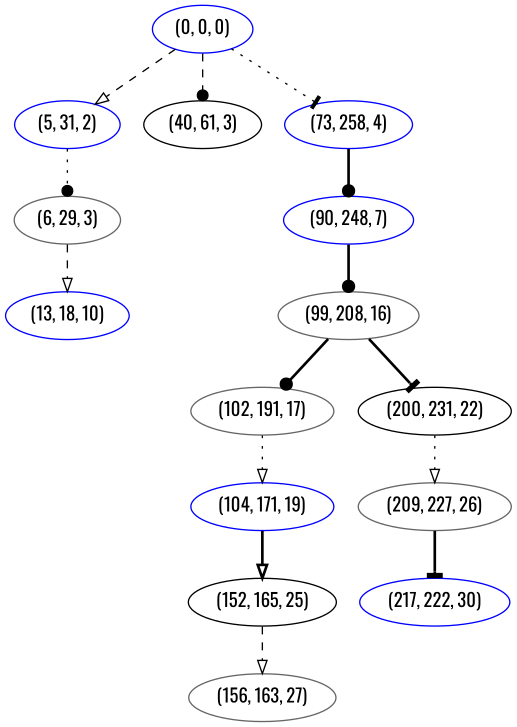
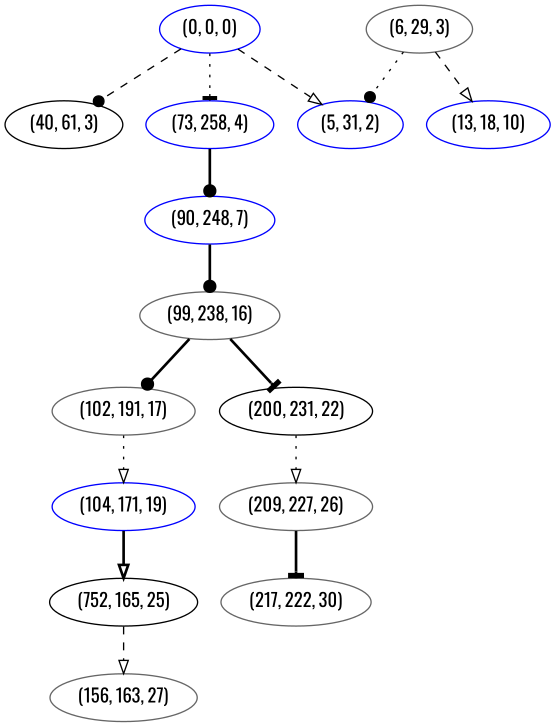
edge "(5, 31, 2)" -> "(6, 29, 3)": reversed
node "(99, 208, 16)": label "(99, 208, 16)" -> "(99, 238, 16)"
node "(152, 165, 25)": label "(152, 165, 25)" -> "(752, 165, 25)"
node "(217, 222, 30)": color blue -> gray40
